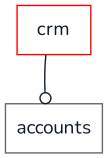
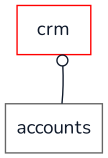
edge "crm" -> "accounts": reversed
